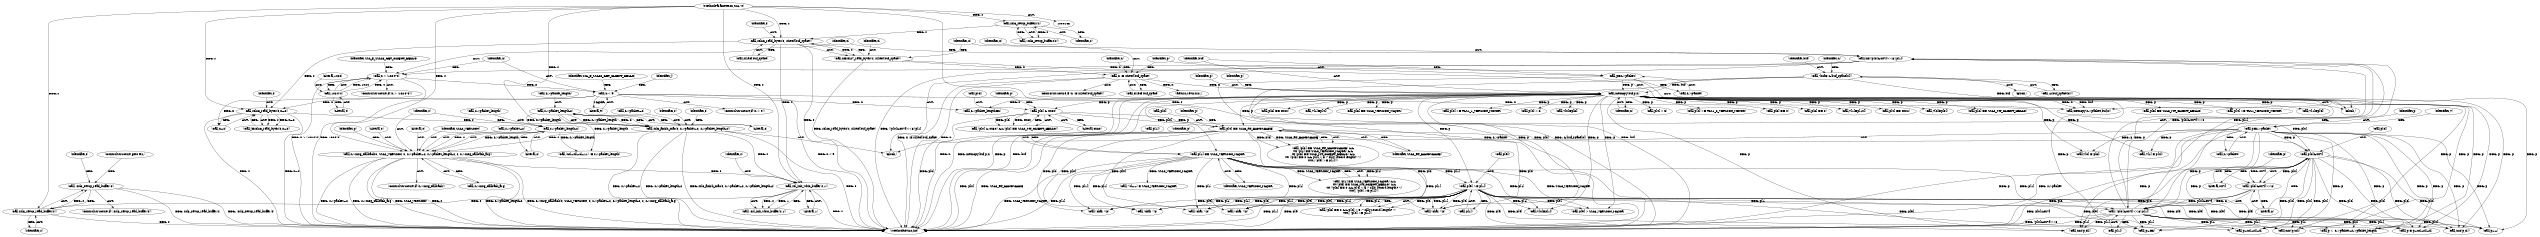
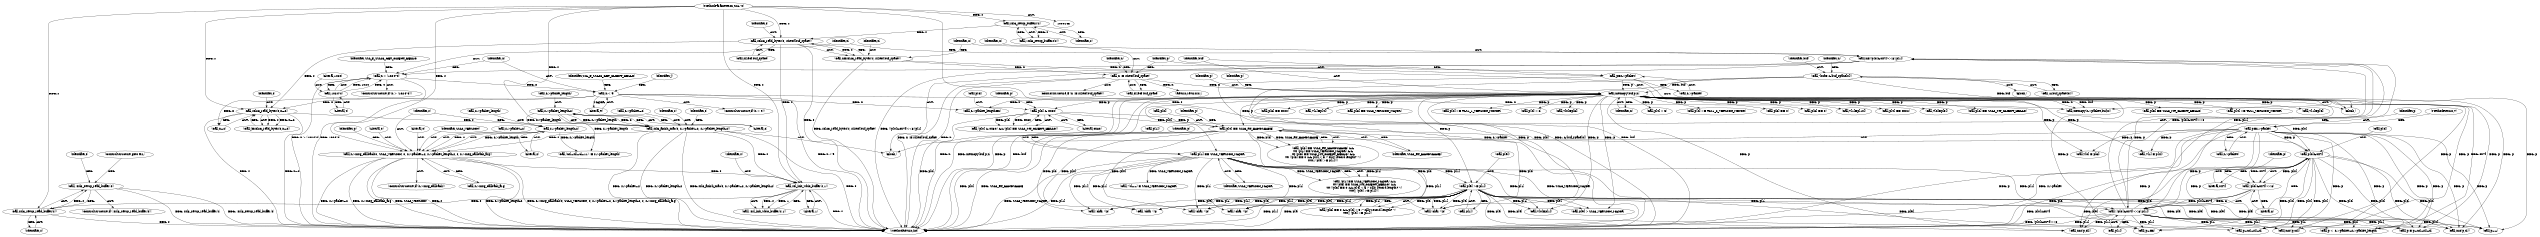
node "(Call,n=ssl27_read_bytes(s, sizeof buf_space))": label "(Call,n=ssl27_read_bytes(s, sizeof buf_space))" -> "(Call,n=ssl23_read_bytes(s, sizeof buf_space))"
node "(Identifier,v)": label "(Identifier,v)" -> "(MethodReturn,v)"
edge "(Call,memcpy(buf,p,n))" -> "(Call,p <  s->packet+s->packet_length)": label "DDG: p" -> "DDG: 0x7f"
